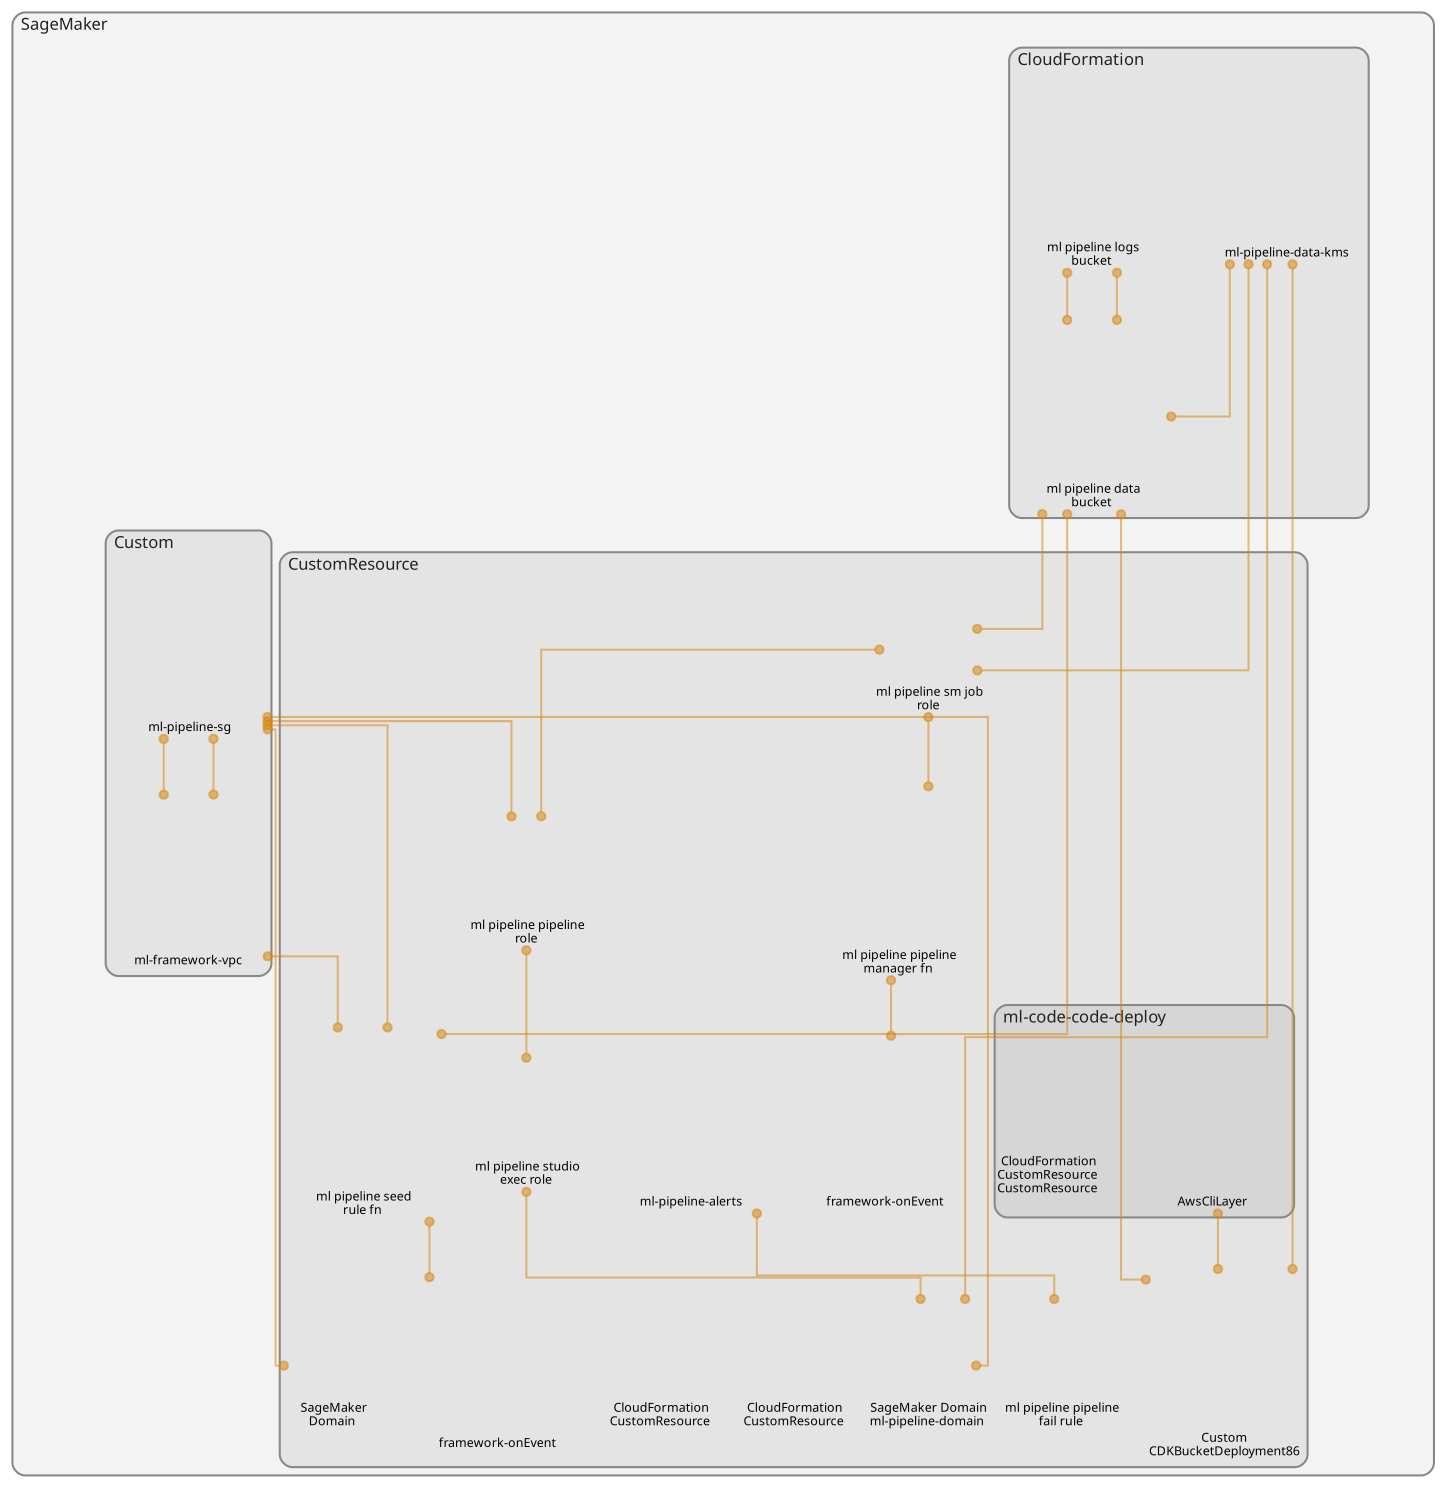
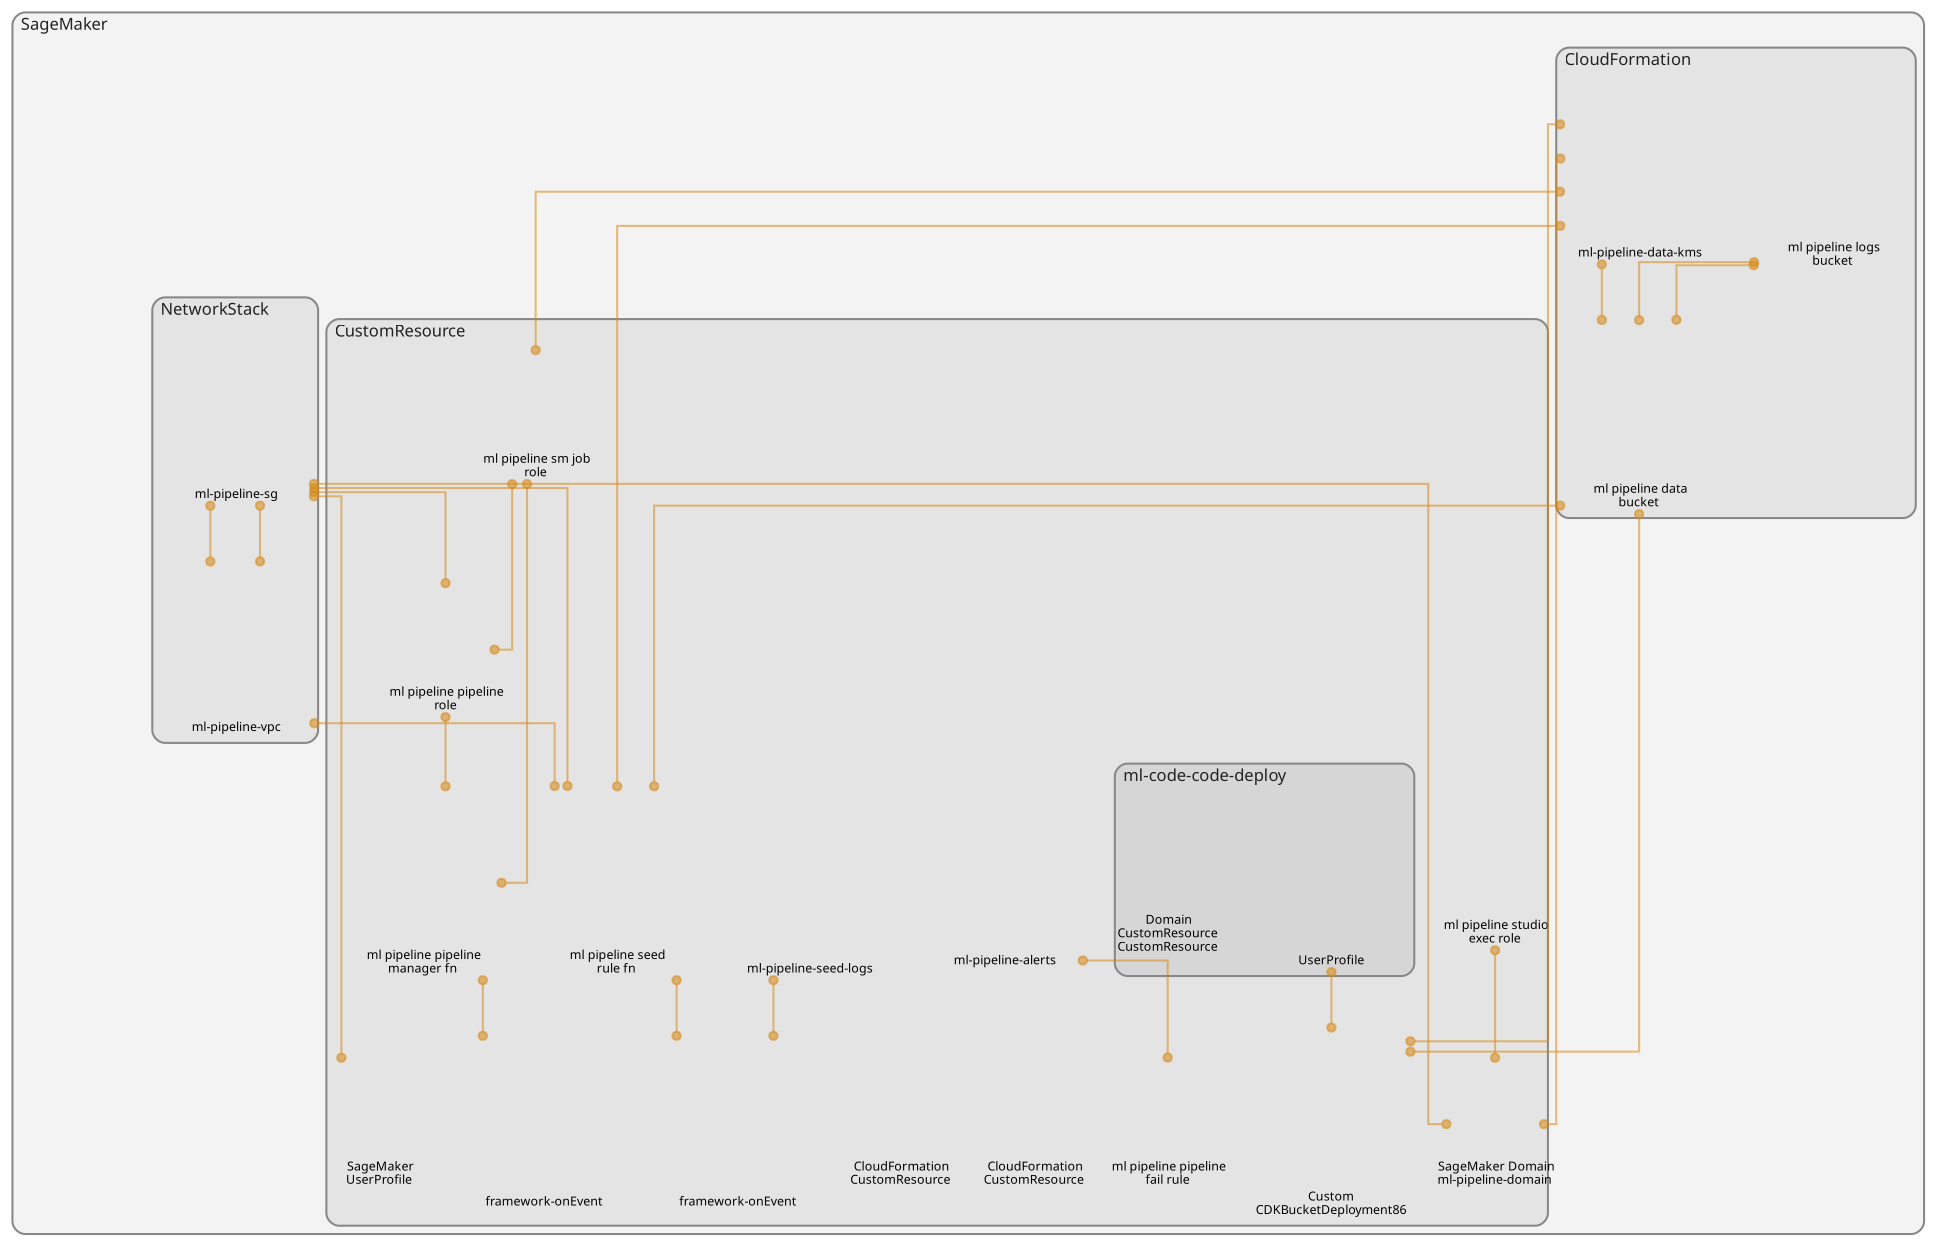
edge "ml-pipeline-data-kms" -- "ml pipeline seed rule fn": added
cluster "Custom": label "Custom" -> "NetworkStack"
edge "ml pipeline data bucket" -- "ml pipeline sm job role": removed
node "ml-framework-vpc": label "ml-framework-vpc" -> "ml-pipeline-vpc"
node "ml-pipeline-seed-logs": added
edge "ml pipeline pipeline role" -- "ml pipeline studio exec role": now "ml pipeline pipeline role" -- "ml pipeline pipeline manager fn"
node "CloudFormation CustomResource CustomResource": label "CloudFormation CustomResource CustomResource" -> "Domain CustomResource CustomResource"
node "AwsCliLayer": label "AwsCliLayer" -> "UserProfile"
node "SageMaker Domain": label "SageMaker Domain" -> "SageMaker UserProfile"
